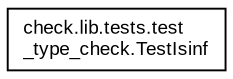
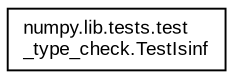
node "check.lib.tests.test _type_check.TestIsinf": label "check.lib.tests.test _type_check.TestIsinf" -> "numpy.lib.tests.test _type_check.TestIsinf"
